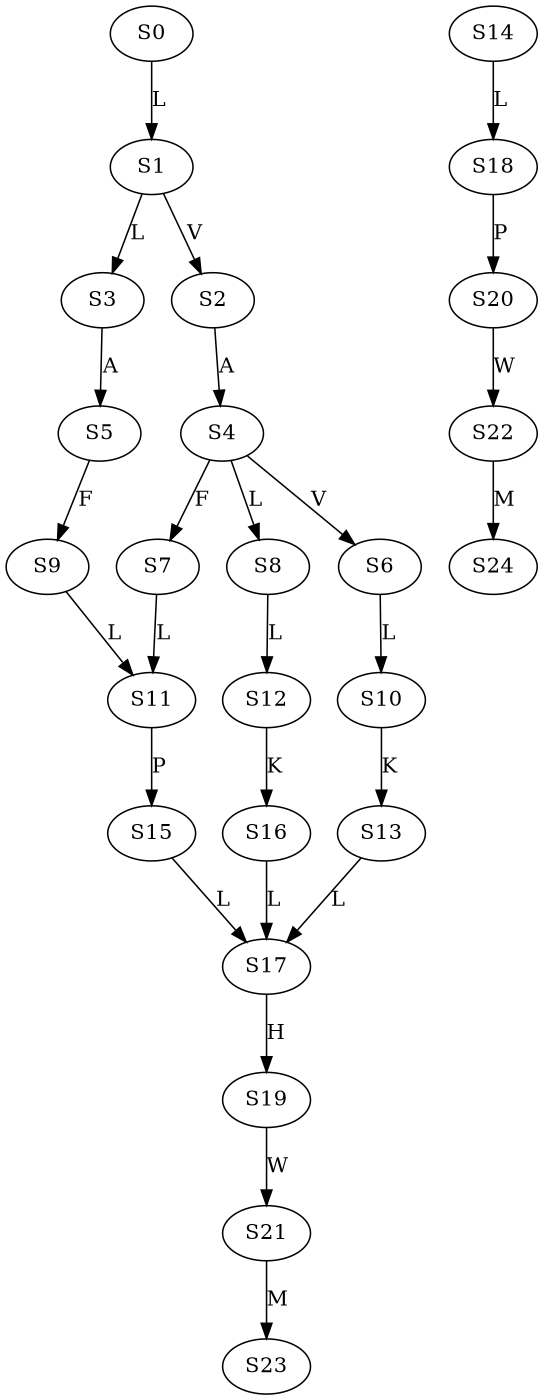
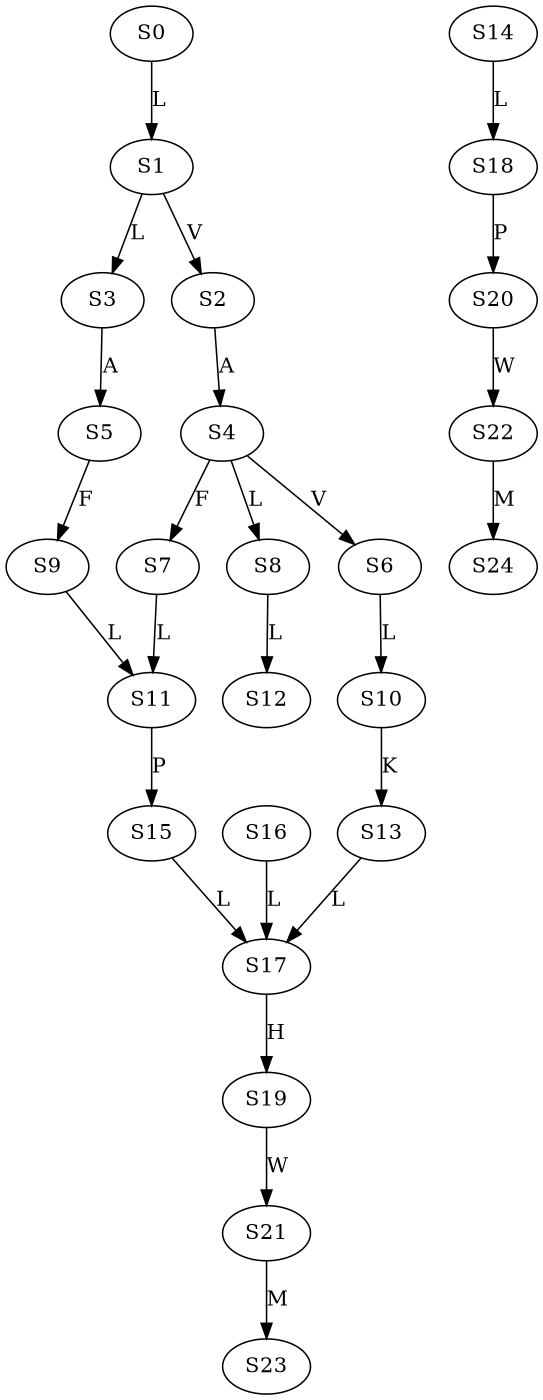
edge "S12" -> "S16": removed, label "K"
